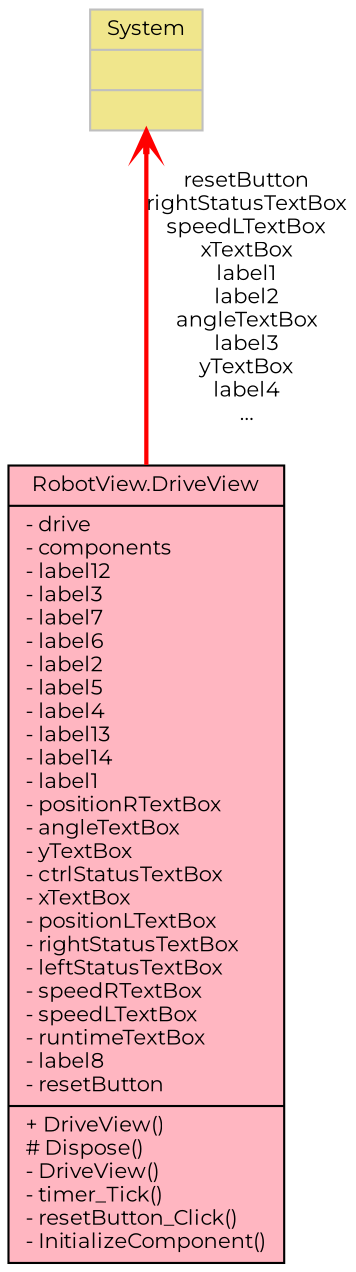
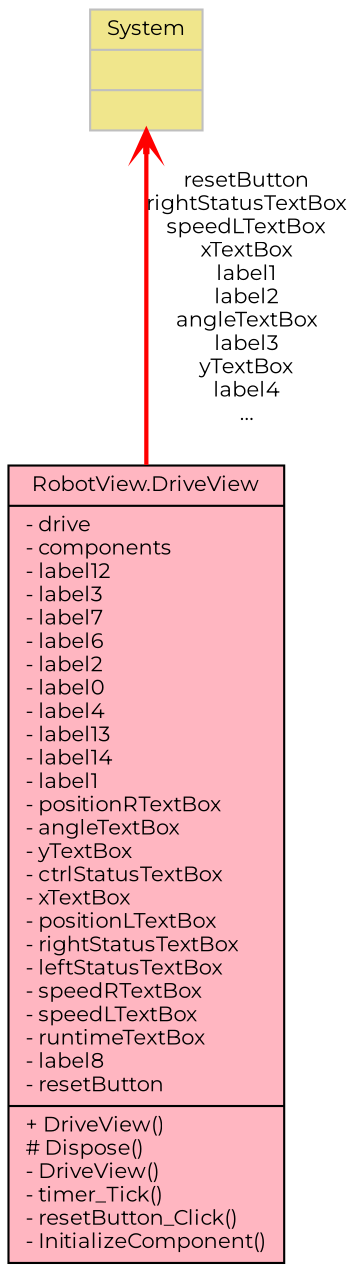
node "RobotView.DriveView": text "- label5" -> "- label0"
